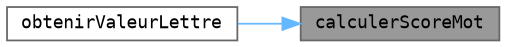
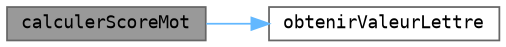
edge "obtenirValeurLettre" -> "calculerScoreMot": reversed
